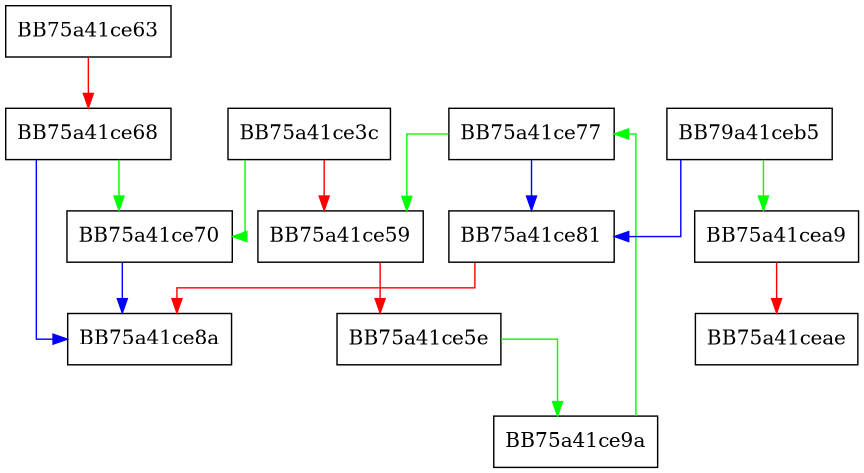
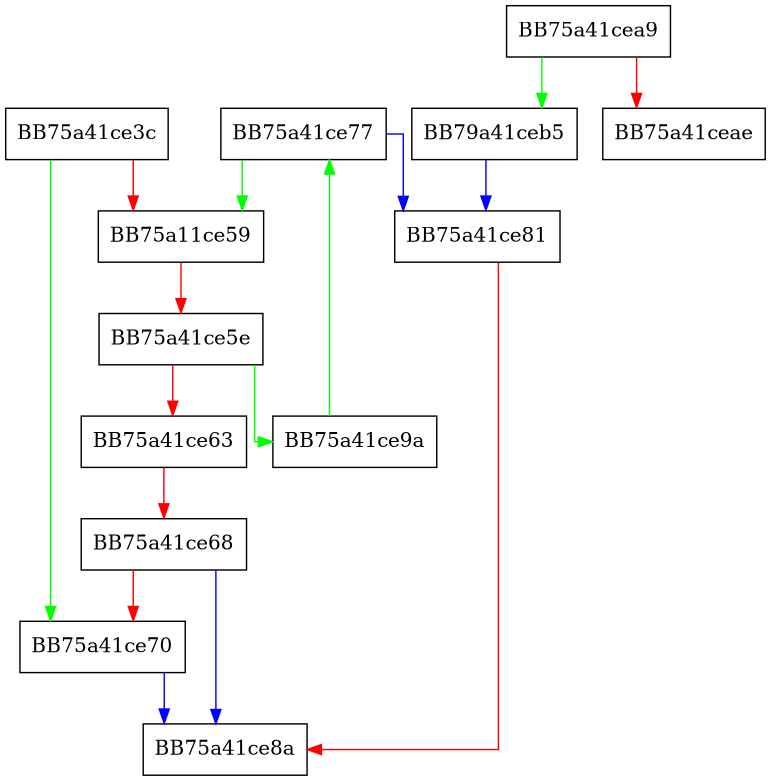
edge "BB75a41ce68" -> "BB75a41ce70": color green -> red
edge "BB79a41ceb5" -> "BB75a41cea9": reversed
node "BB75a41ce59": label "BB75a41ce59" -> "BB75a11ce59"
edge "BB75a41ce5e" -> "BB75a41ce63": added
